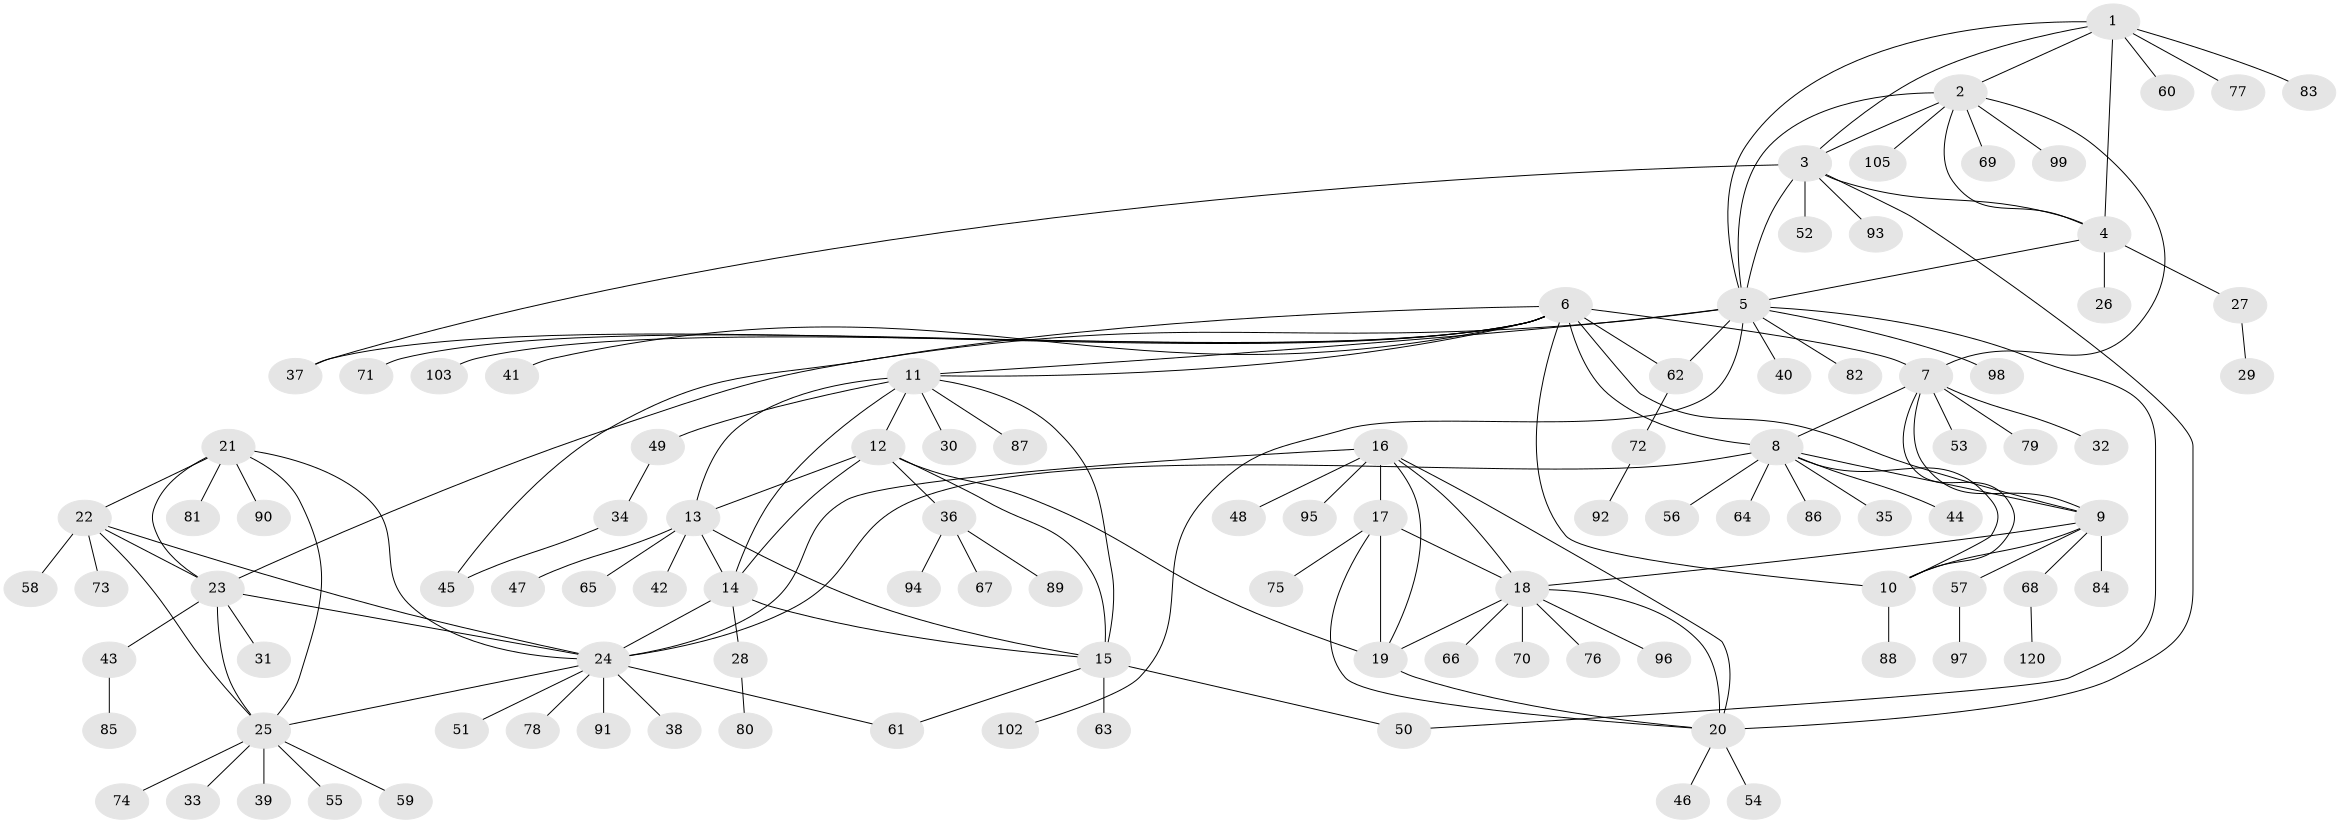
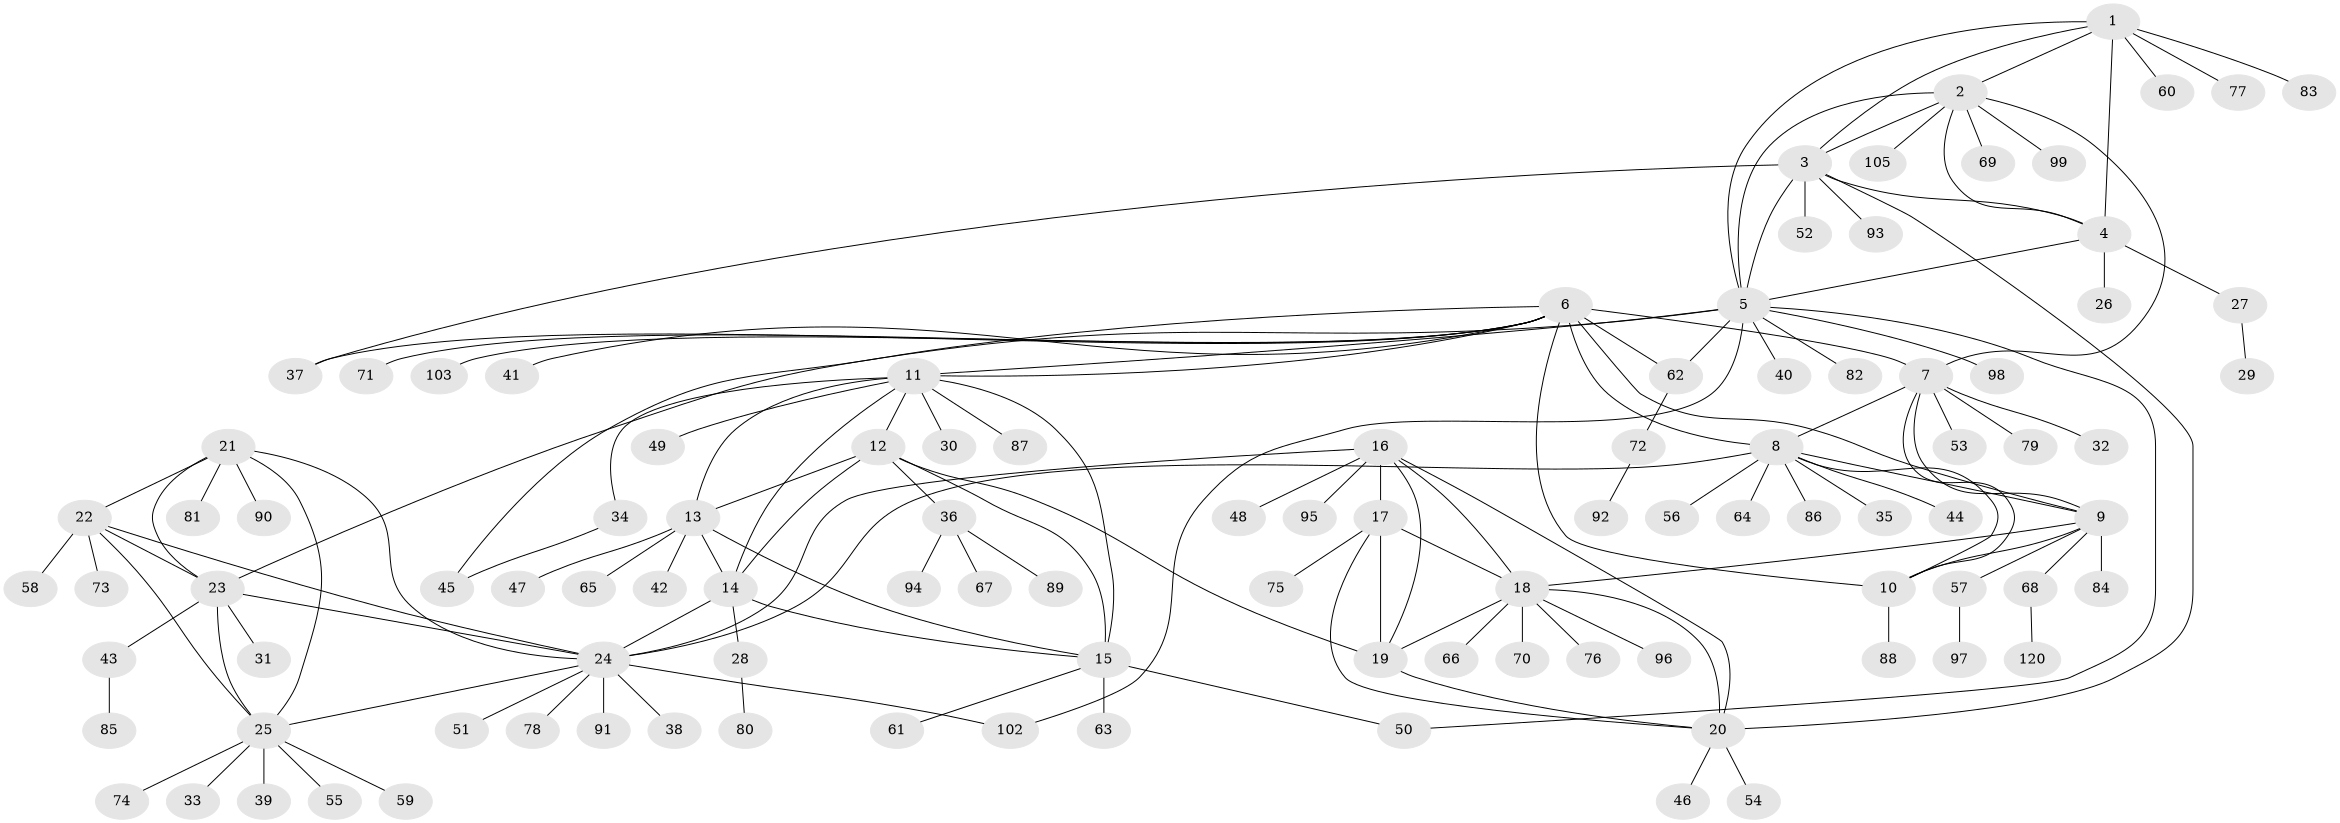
edge "49" -- "34": now "11" -- "34"
edge "24" -- "61": now "24" -- "102"
